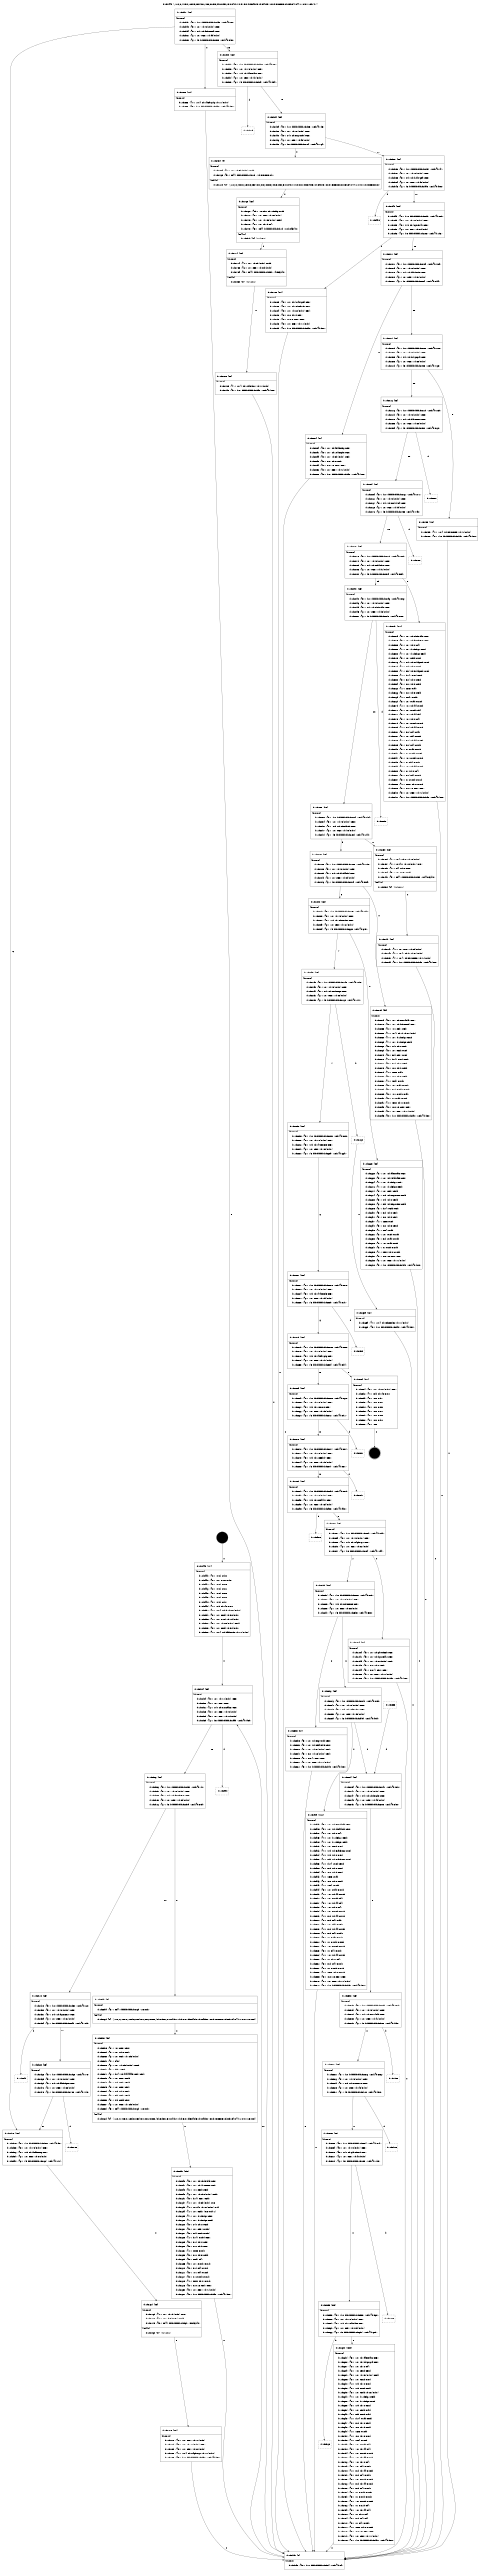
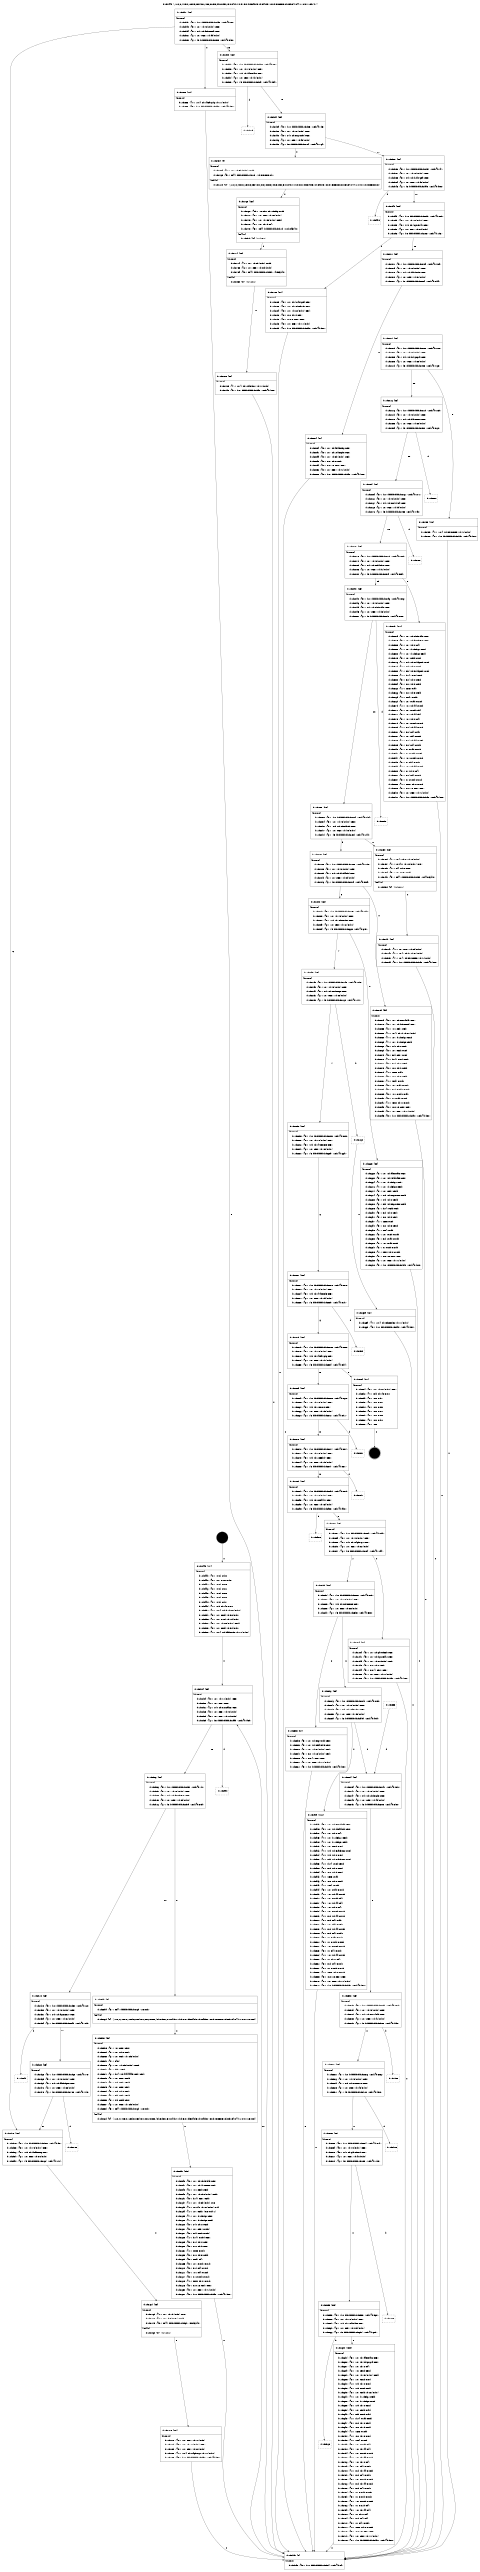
edge "0x402114 [25]" -> "0x40212d [25]": removed, label "12"
